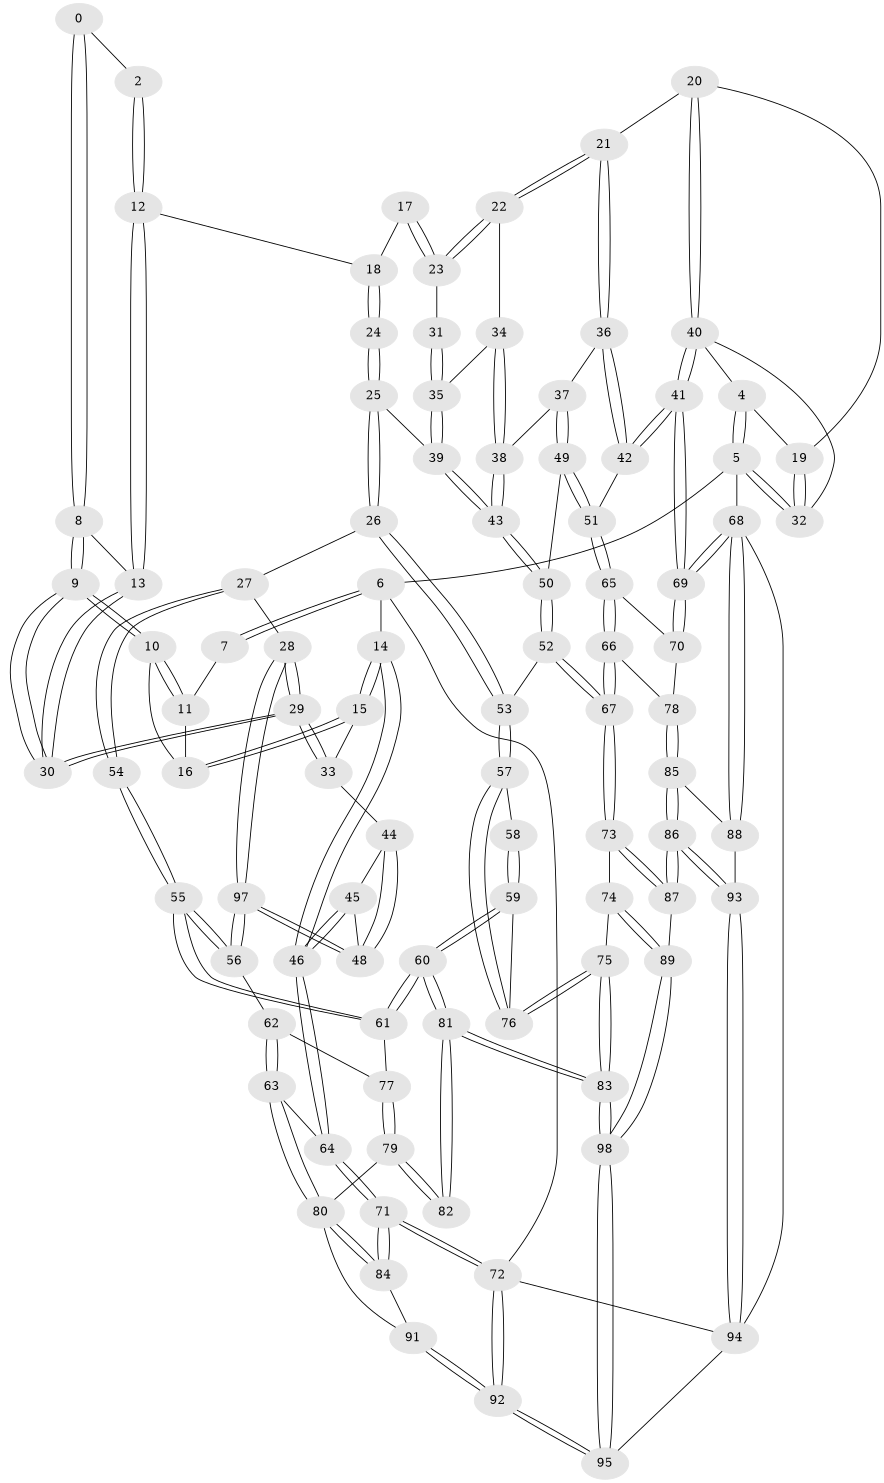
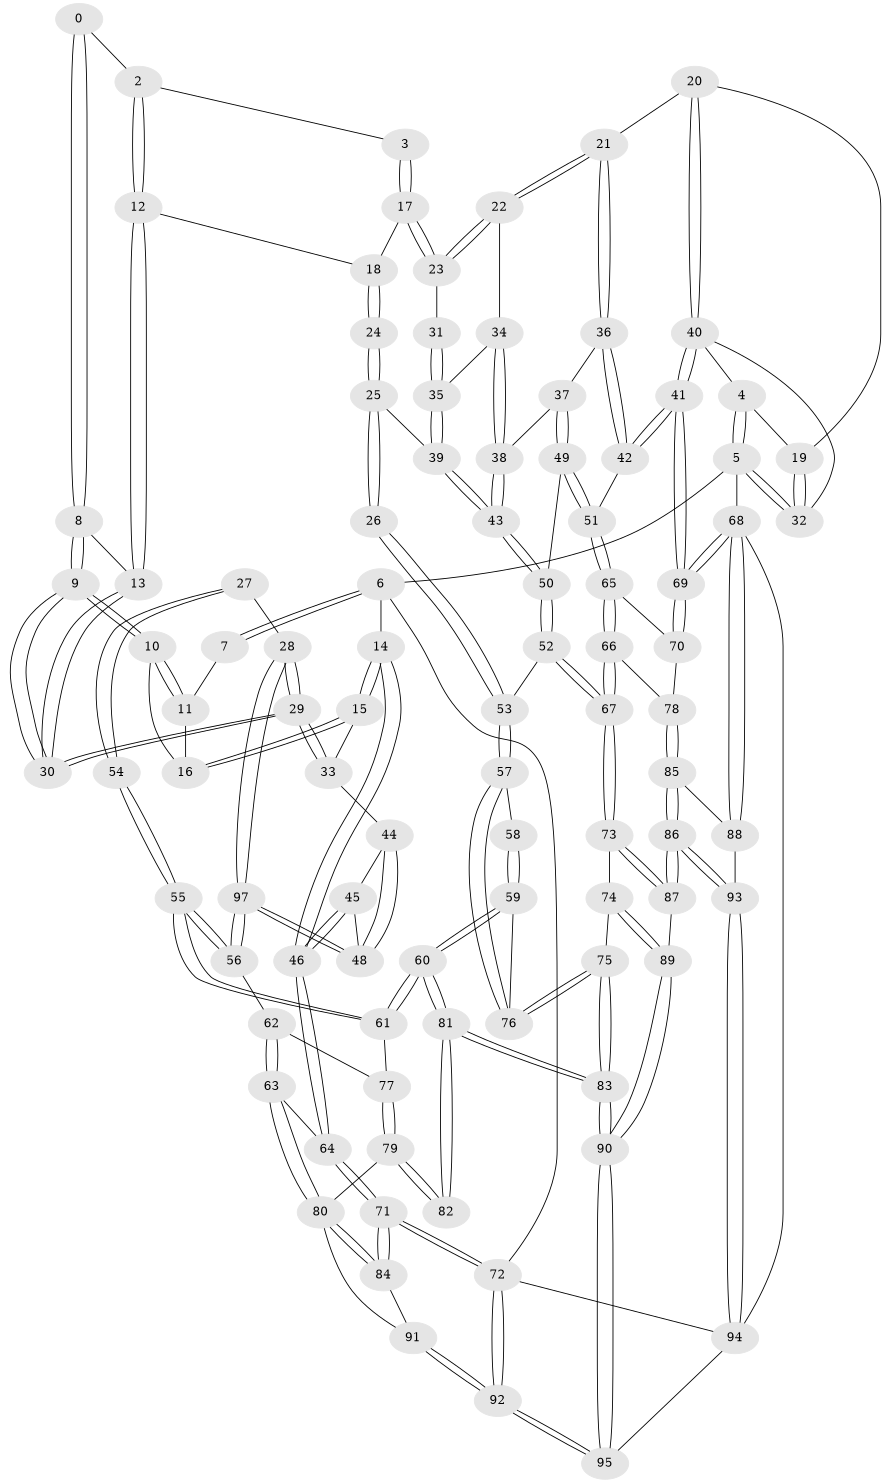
node "3": added
edge "26" -- "27": removed
node "98": label "98" -> "90"
